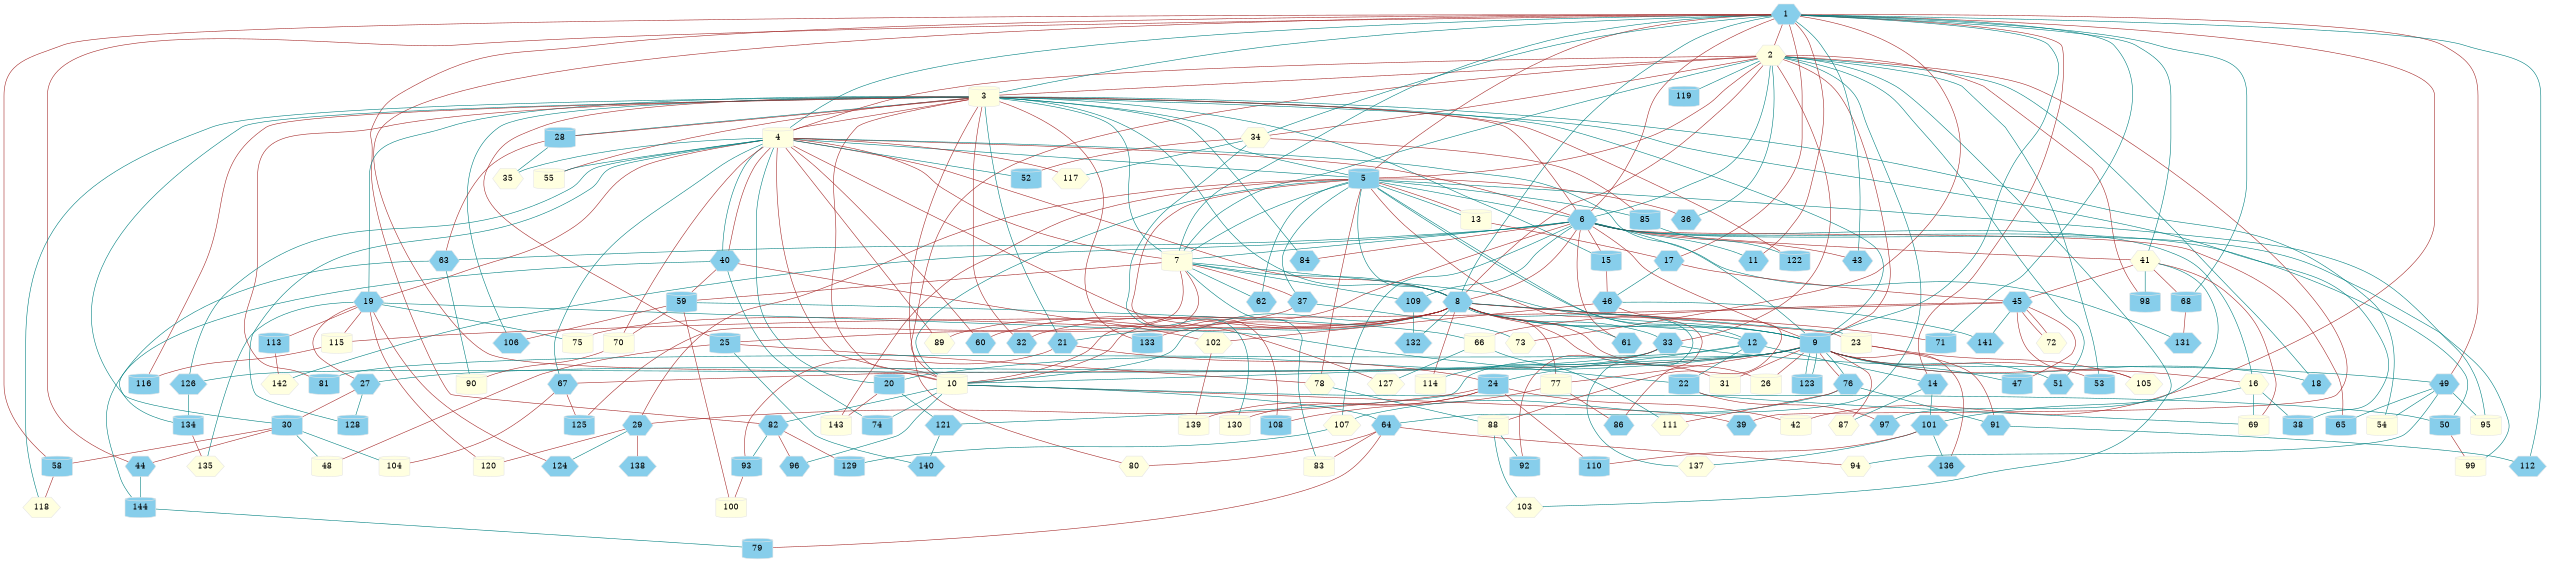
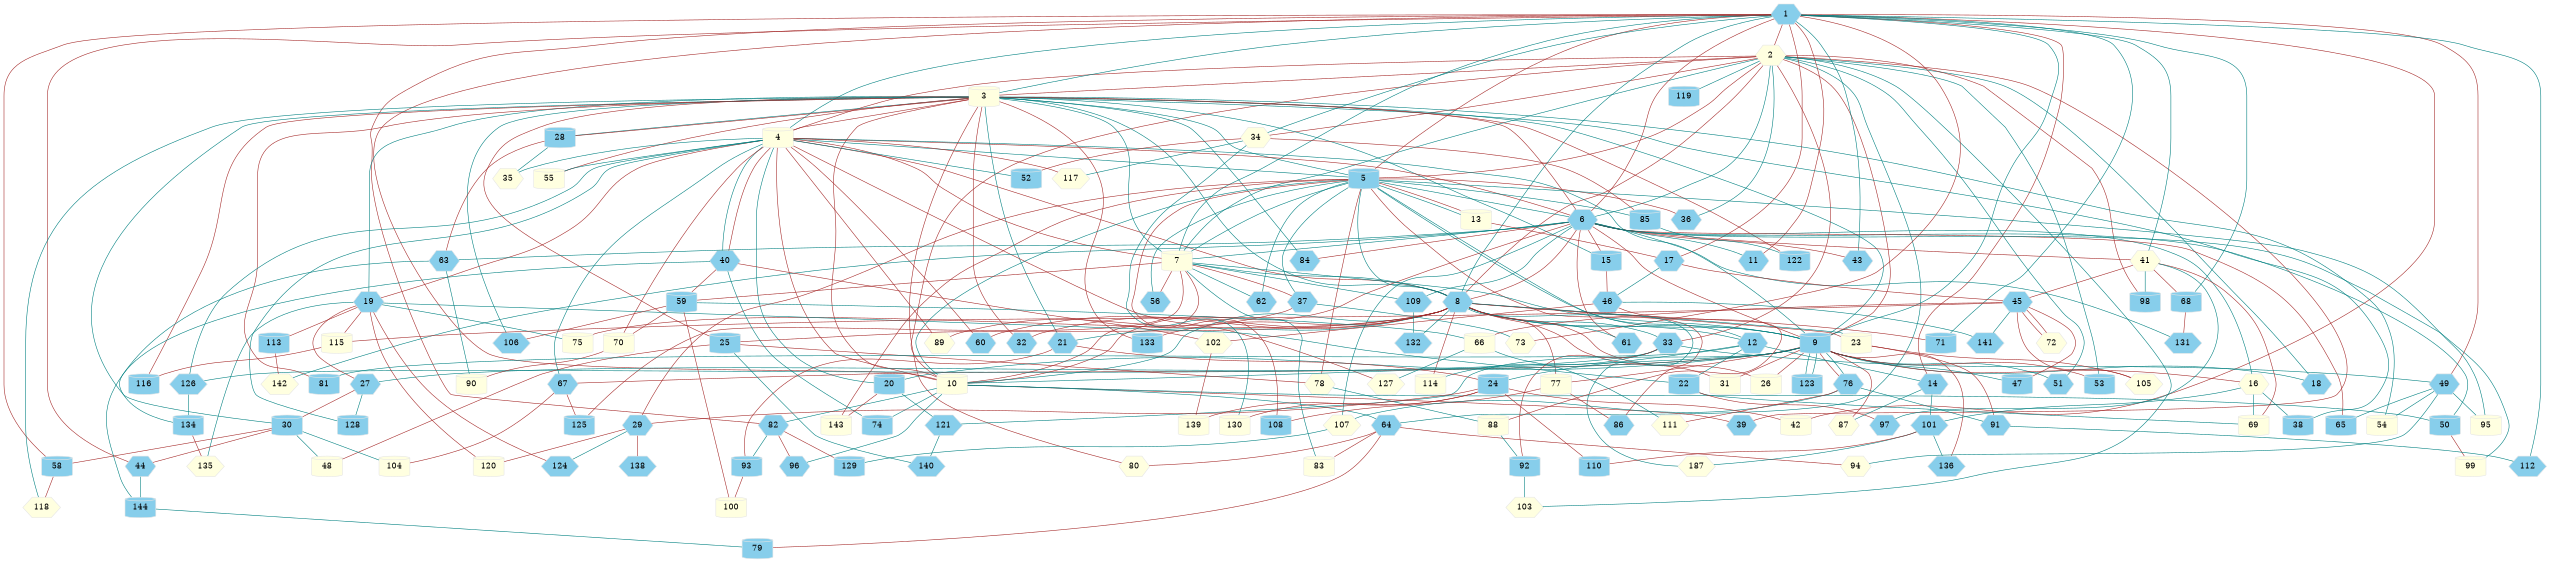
node "56": added
node "137": label "137" -> "187"
edge "88" -- "103": now "92" -- "103"
